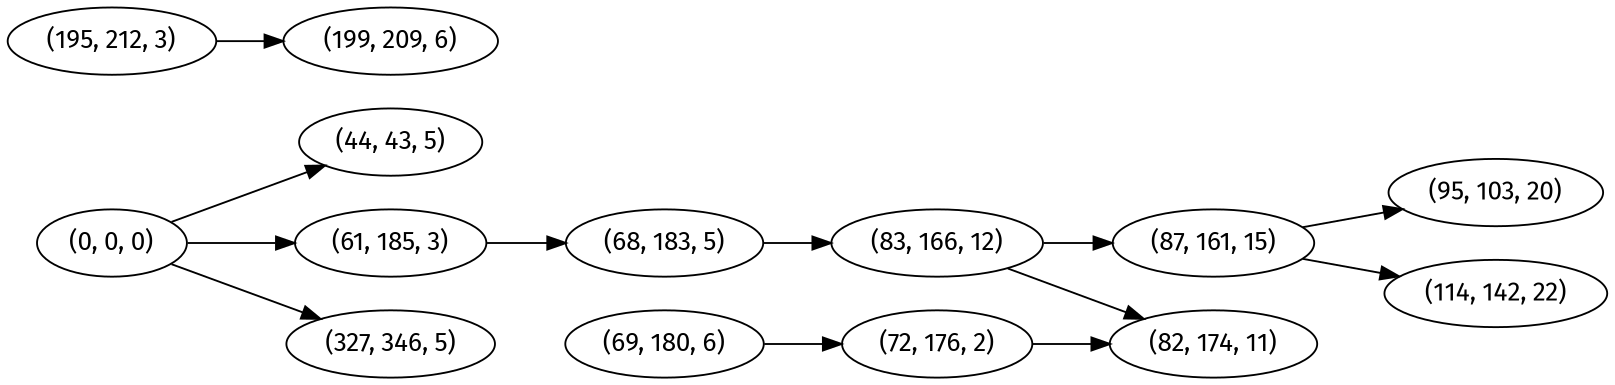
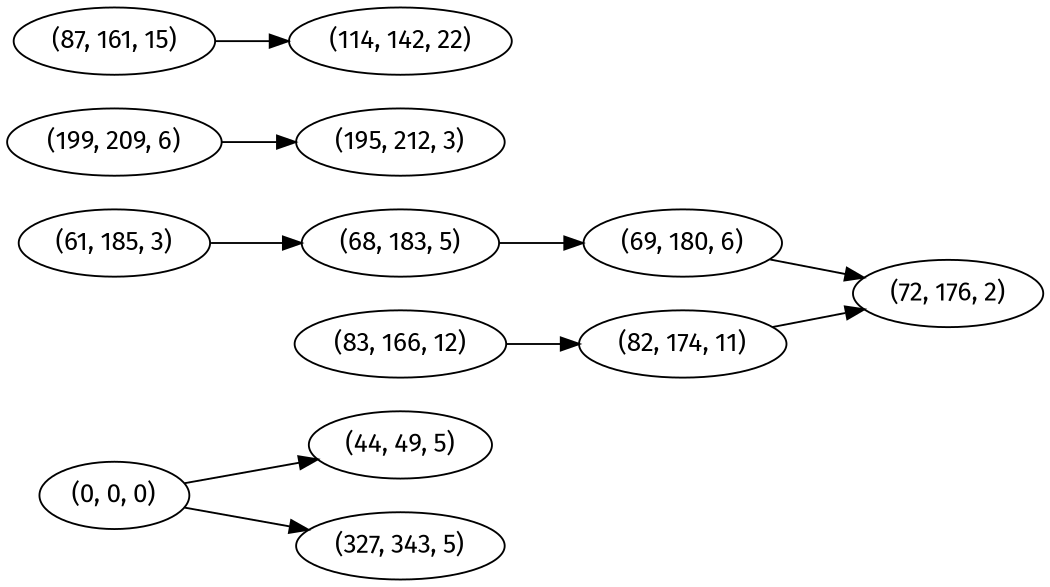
edge "(195, 212, 3)" -> "(199, 209, 6)": reversed
node "(44, 43, 5)": label "(44, 43, 5)" -> "(44, 49, 5)"
node "(95, 103, 20)": removed
edge "(0, 0, 0)" -> "(61, 185, 3)": removed
edge "(68, 183, 5)" -> "(83, 166, 12)": now "(68, 183, 5)" -> "(69, 180, 6)"
edge "(83, 166, 12)" -> "(87, 161, 15)": removed
node "(327, 346, 5)": label "(327, 346, 5)" -> "(327, 343, 5)"
edge "(72, 176, 2)" -> "(82, 174, 11)": reversed
